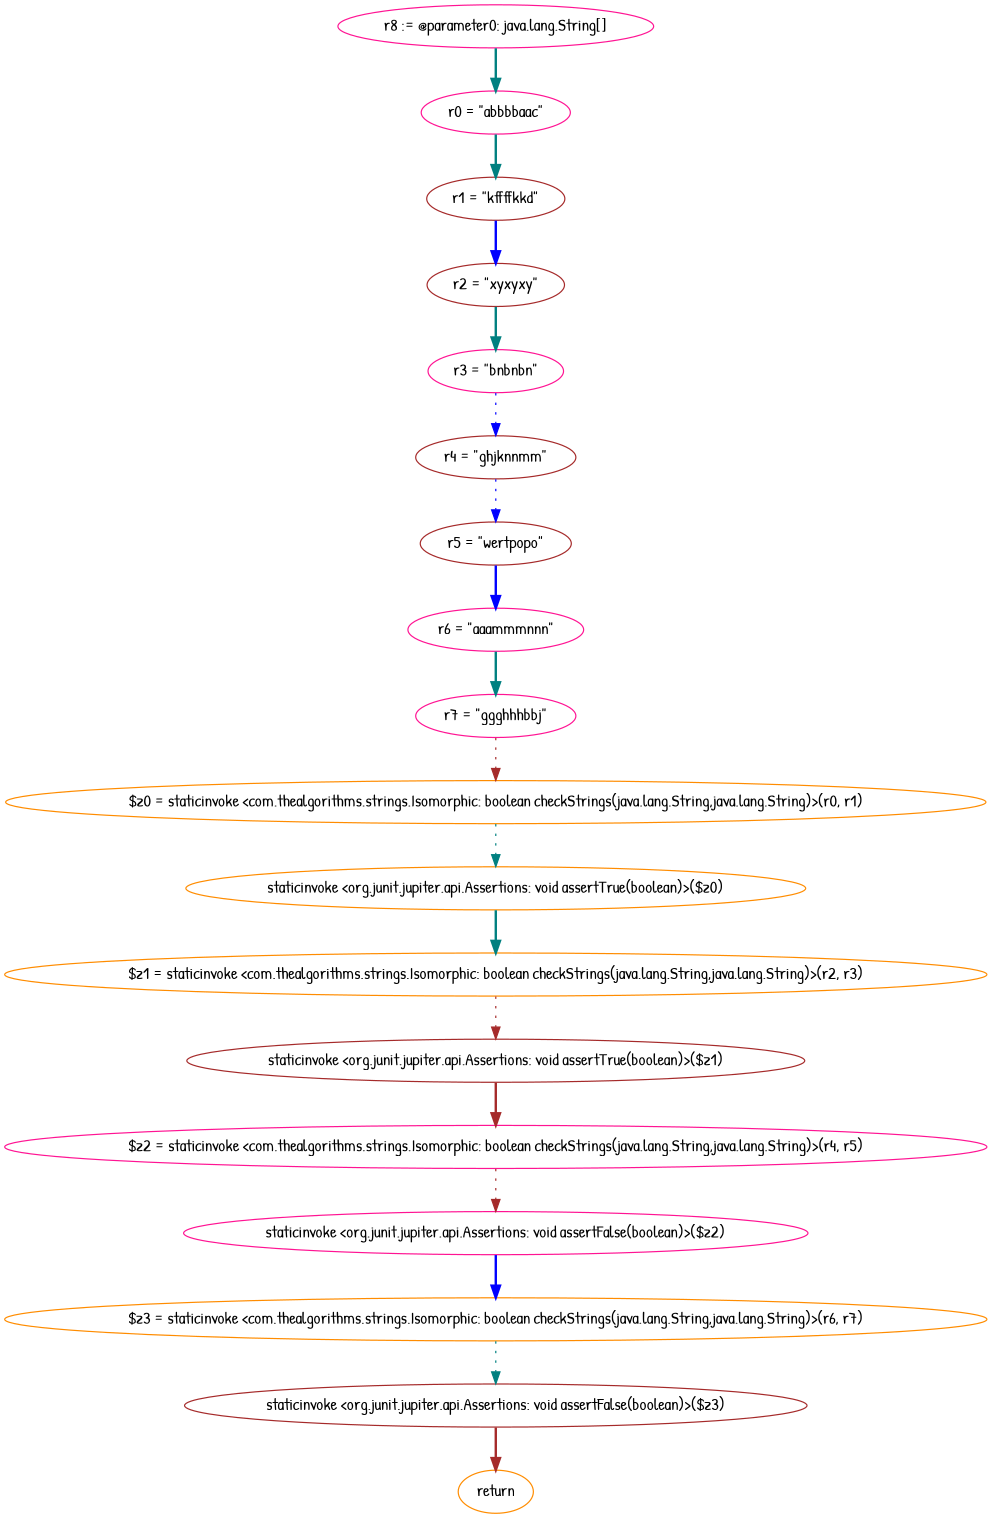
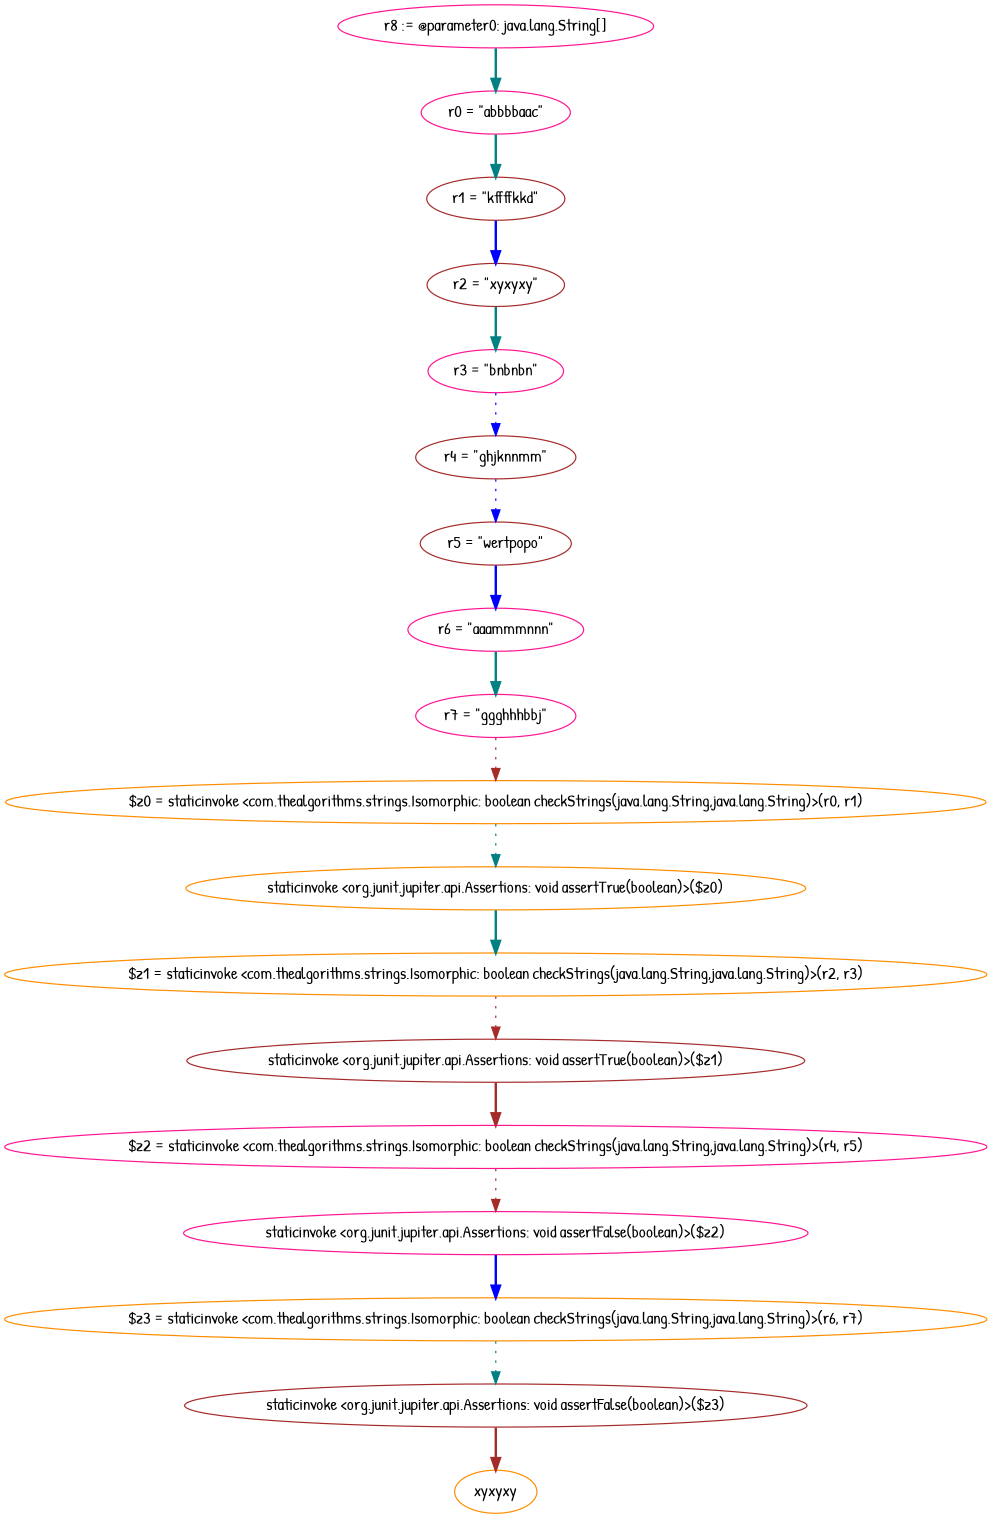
node "return": label "return" -> "xyxyxy"
